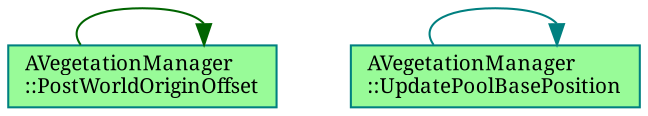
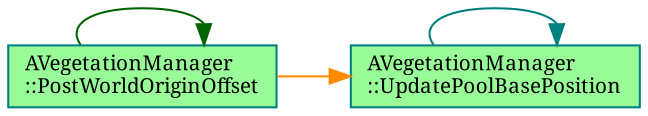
edge "AVegetationManager ::PostWorldOriginOffset" -> "AVegetationManager ::UpdatePoolBasePosition": added
